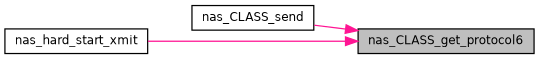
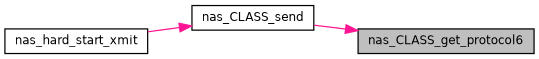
edge "nas_hard_start_xmit" -> "nas_CLASS_get_protocol6": now "nas_hard_start_xmit" -> "nas_CLASS_send"
